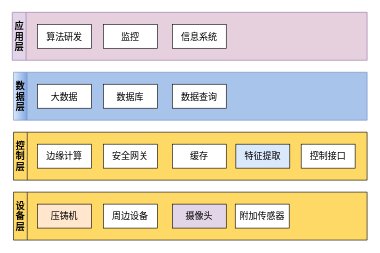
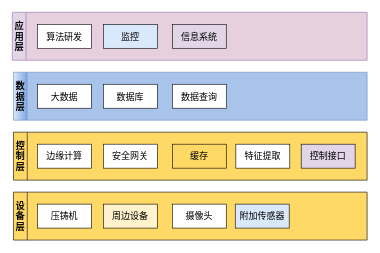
node "监控": fillcolor #ffffff -> #dae8fc
node "信息系统": fillcolor #ffffff -> #e1d5e7
node "缓存": fillcolor #ffffff -> #ffd966
node "特征提取": fillcolor #dae8fc -> #ffffff
node "控制接口": fillcolor #ffffff -> #e1d5e7
node "压铸机": fillcolor #ffe6cc -> #ffffff
node "周边设备": fillcolor #ffffff -> #fff2cc
node "摄像头": fillcolor #e1d5e7 -> #ffffff
node "附加传感器": fillcolor #ffffff -> #dae8fc
